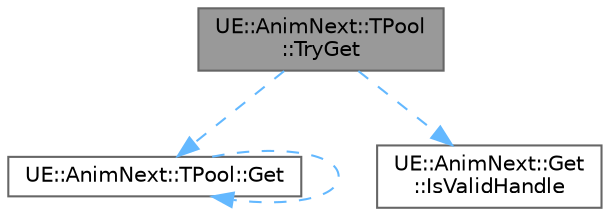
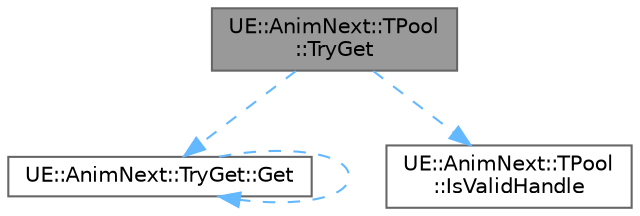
node "UE::AnimNext::TPool::Get": label "UE::AnimNext::TPool::Get" -> "UE::AnimNext::TryGet::Get"
node "UE::AnimNext::Get ::IsValidHandle": label "UE::AnimNext::Get ::IsValidHandle" -> "UE::AnimNext::TPool ::IsValidHandle"
